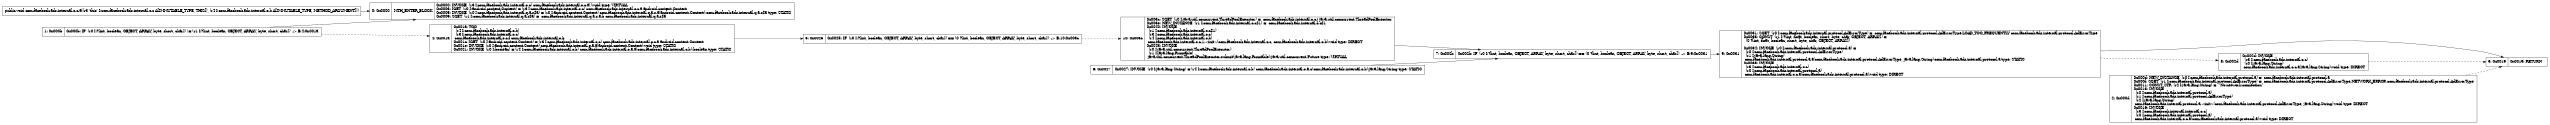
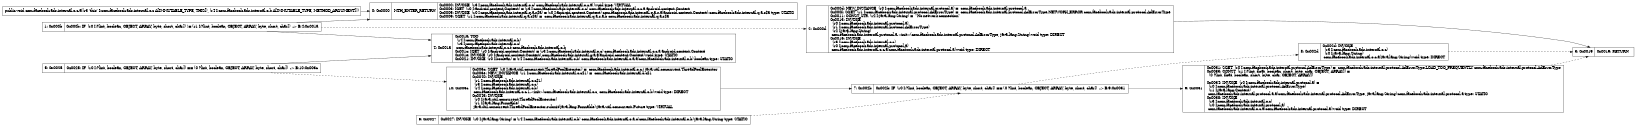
node "0: 0x0000": text "MTH_ENTER_BLOCK" -> "MTH_ENTER_RETURN"
edge "1: 0x000b" -> "2: 0x000d": added
edge "1: 0x000b" -> "4: 0x001a": style dashed -> solid
edge "4: 0x001a" -> "5: 0x0025": reversed
edge "9: 0x0031" -> "3: 0x0019": style solid -> dashed
node "9: 0x0031": text "(r1 I:java.lang.String)" -> "(r1 I:java.lang.Context)"
edge "9: 0x0031" -> "8: 0x002d": now "7: 0x002b" -> "8: 0x002d"
edge "6: 0x0027" -> "7: 0x002b": style solid -> dashed
edge "2: 0x000d" -> "3: 0x0019": style dashed -> solid
node "2: 0x000d": text "(r3 I:com.facebook.internal.internal.o.c)" -> "(r3 I:com.facebook.ads.internal.o.c)"
